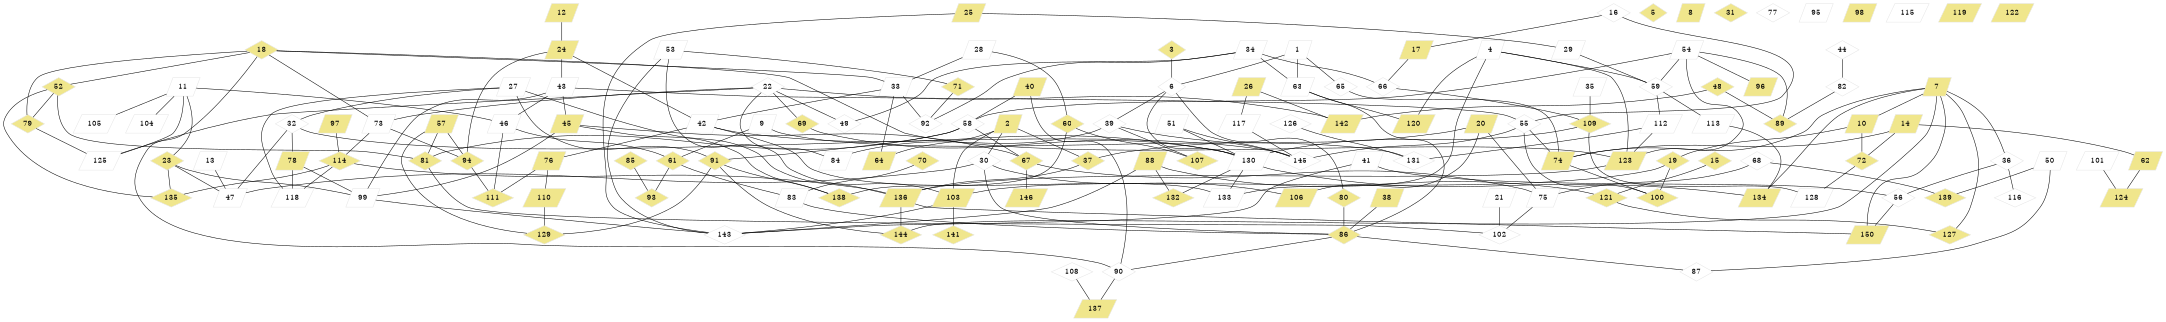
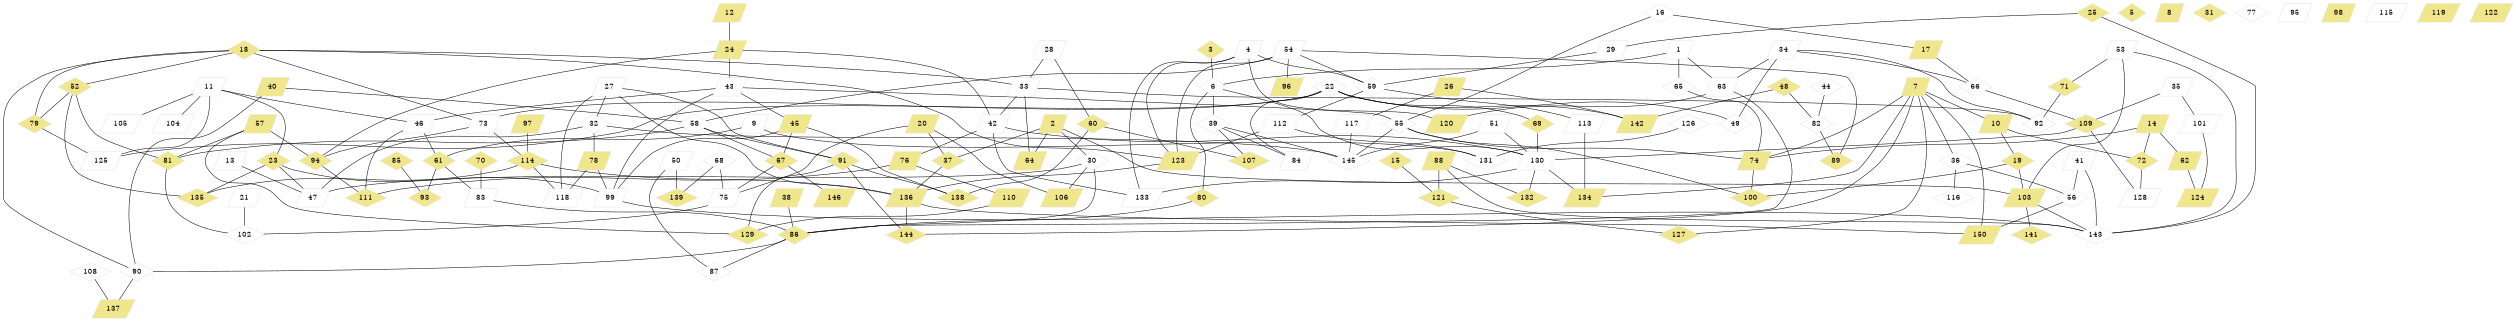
node "25": shape parallelogram -> diamond
edge "48" -- "89": now "48" -- "82"
edge "35" -- "101": added
